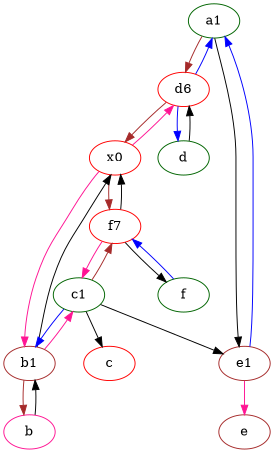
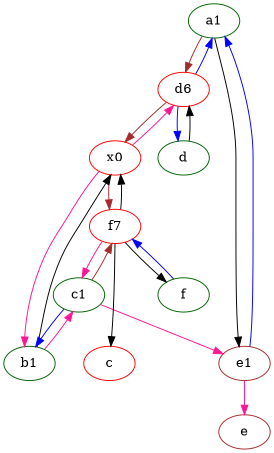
edge "c1" -> "c": now "f7" -> "c"
edge "c1" -> "e1": color black -> deeppink
node "b1": color brown -> darkgreen
node "b": removed
